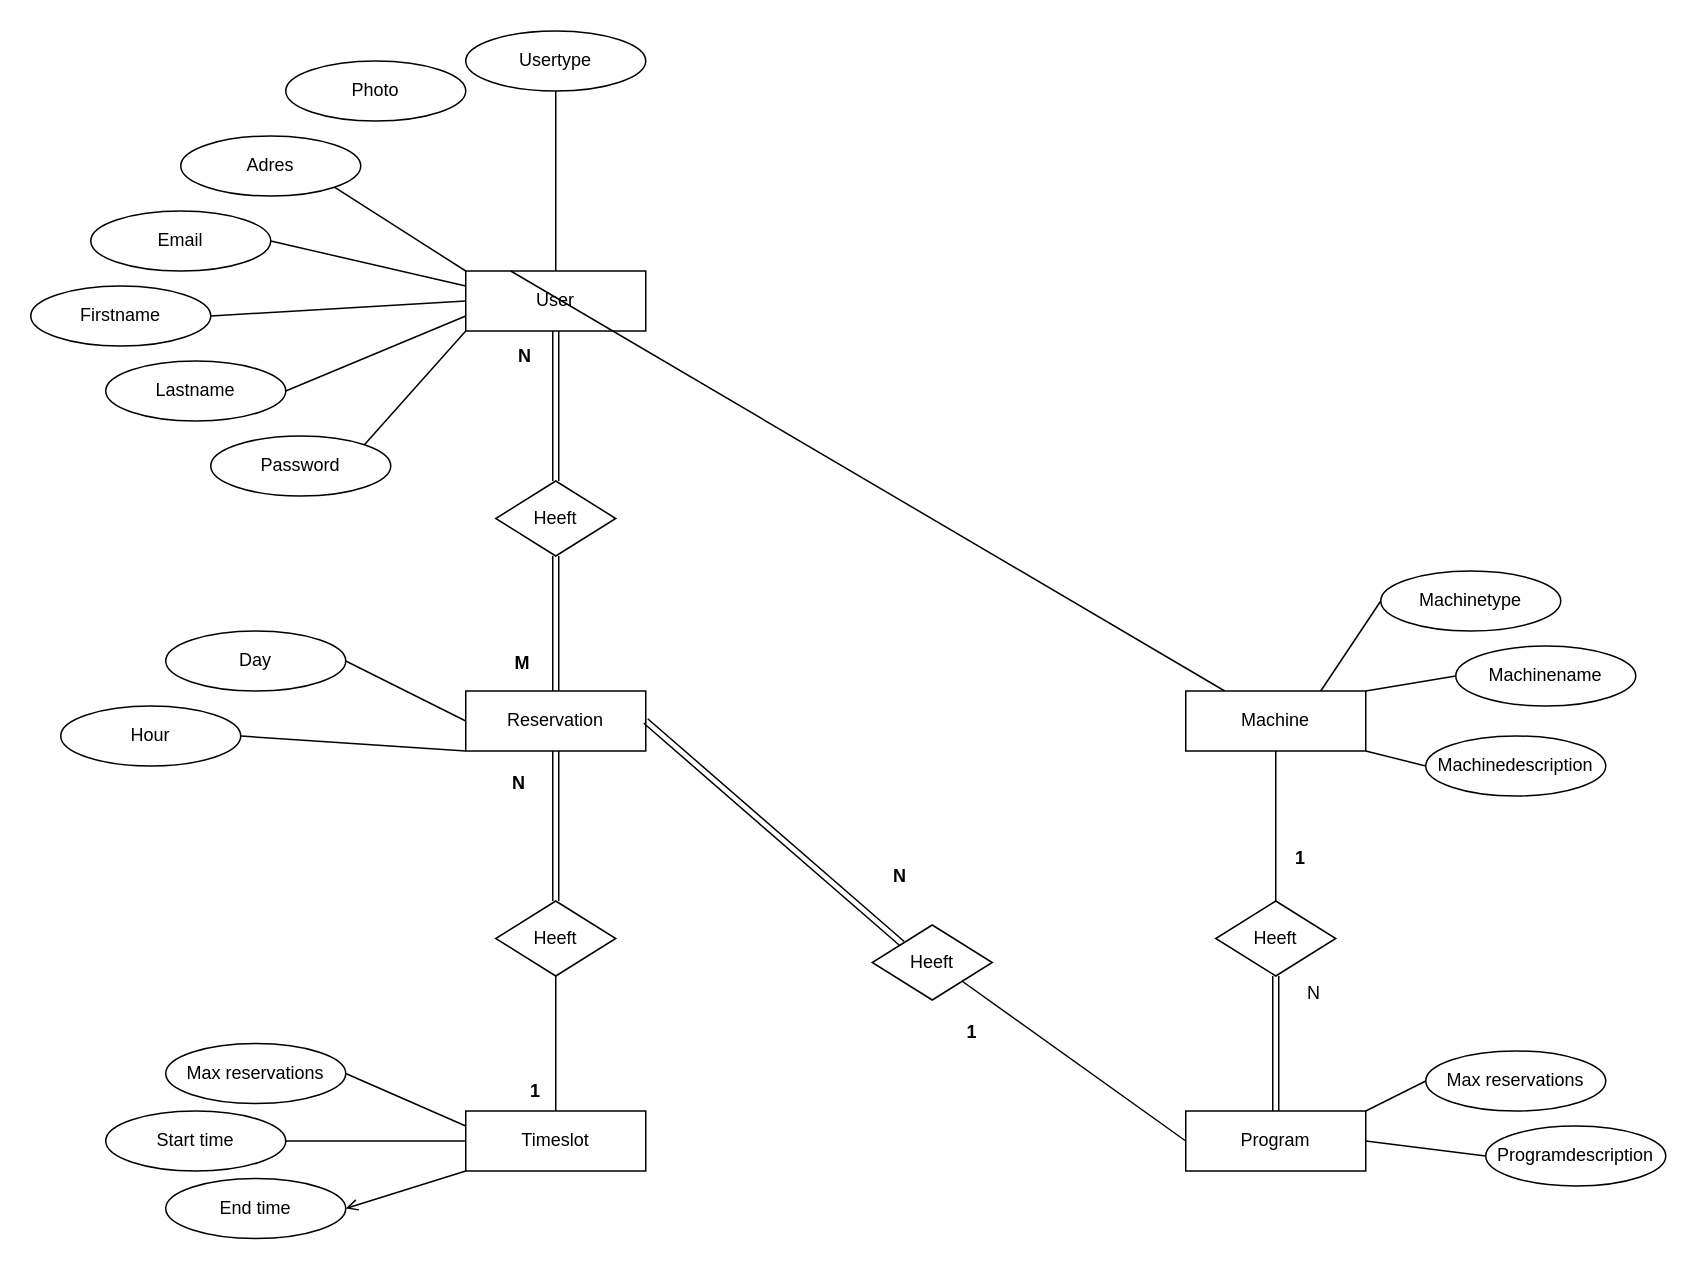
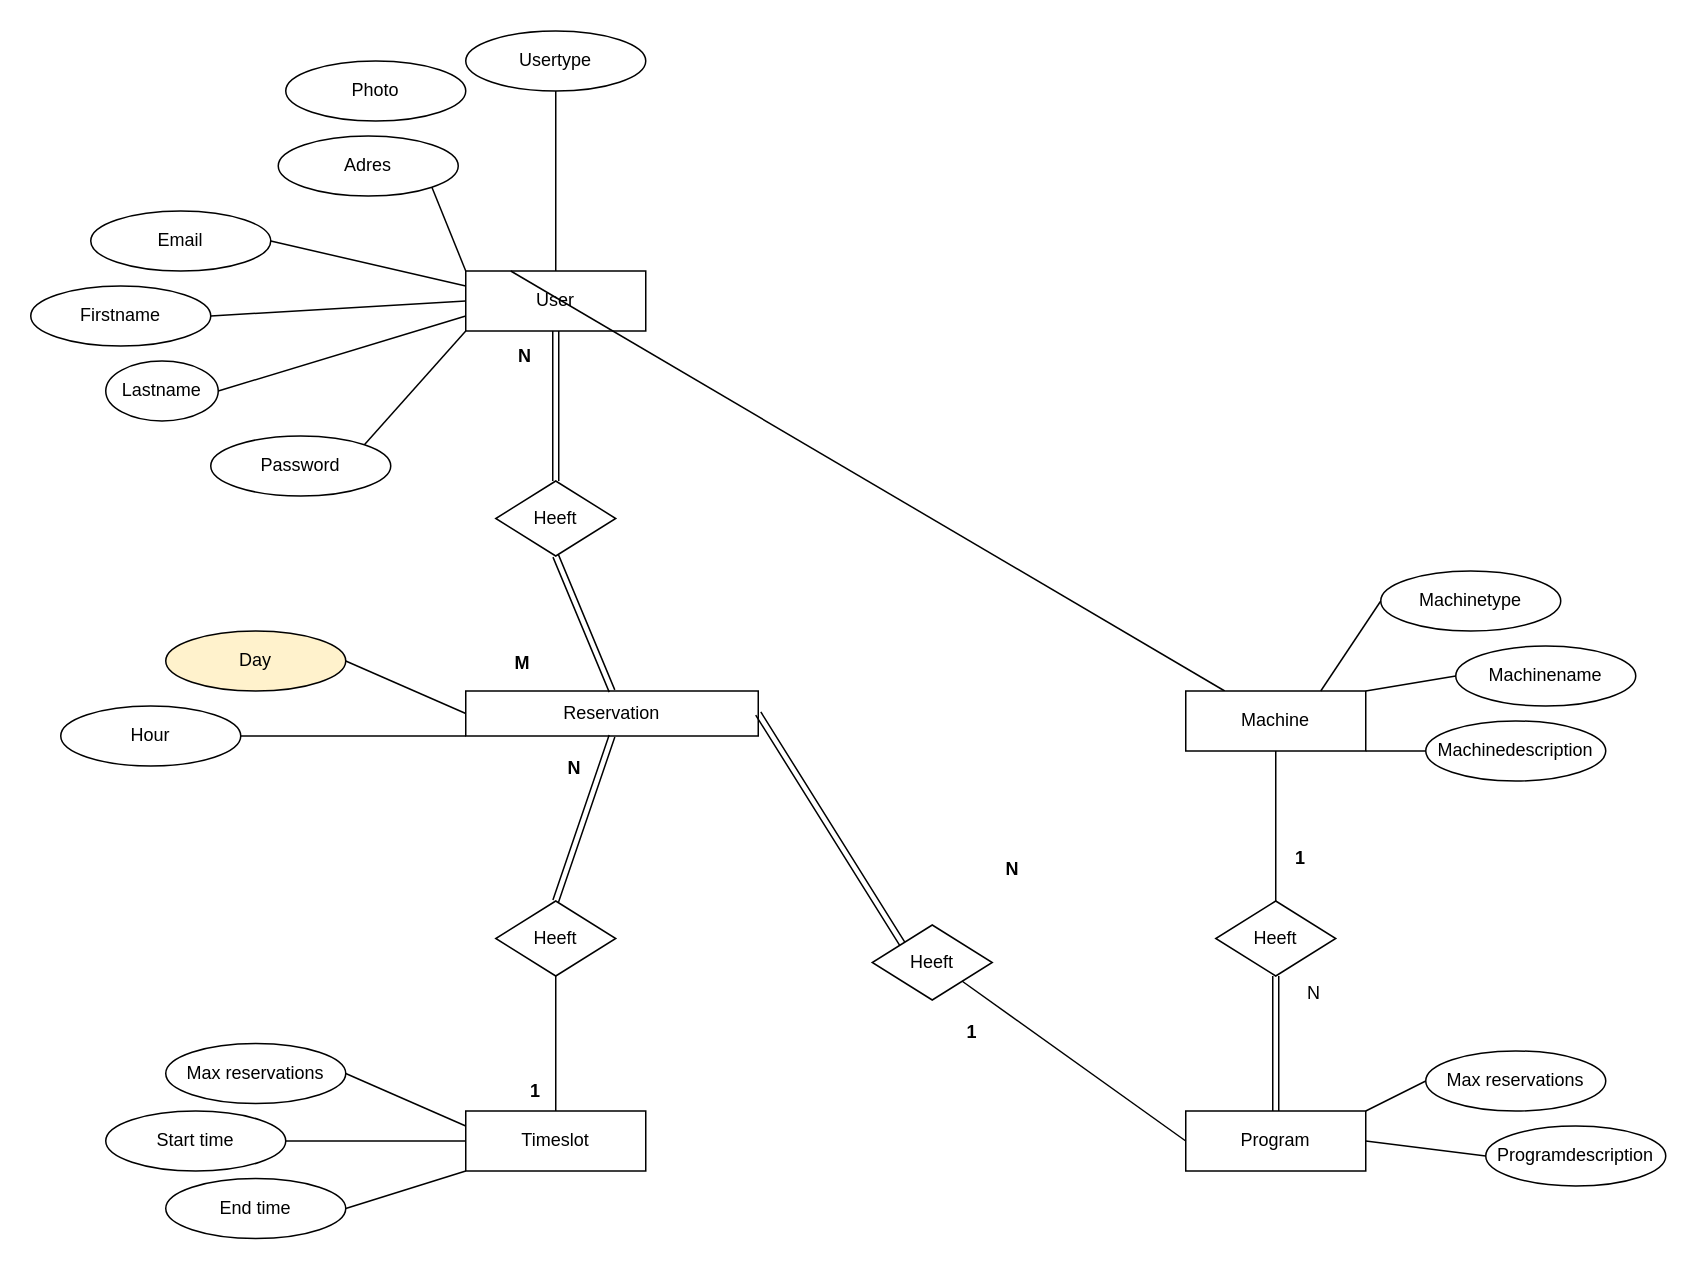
node "Adres": moved (271, 166) -> (368, 166)
node "Lastname": size 180x60 -> 113x60
node "Day": fillcolor #ffffff -> #fff2cc
node "Reservation": size 180x60 -> 293x45
node "Machinedescription": moved (1516, 766) -> (1516, 751)
edge "Timeslot" -> "End time": arrowhead open -> none
